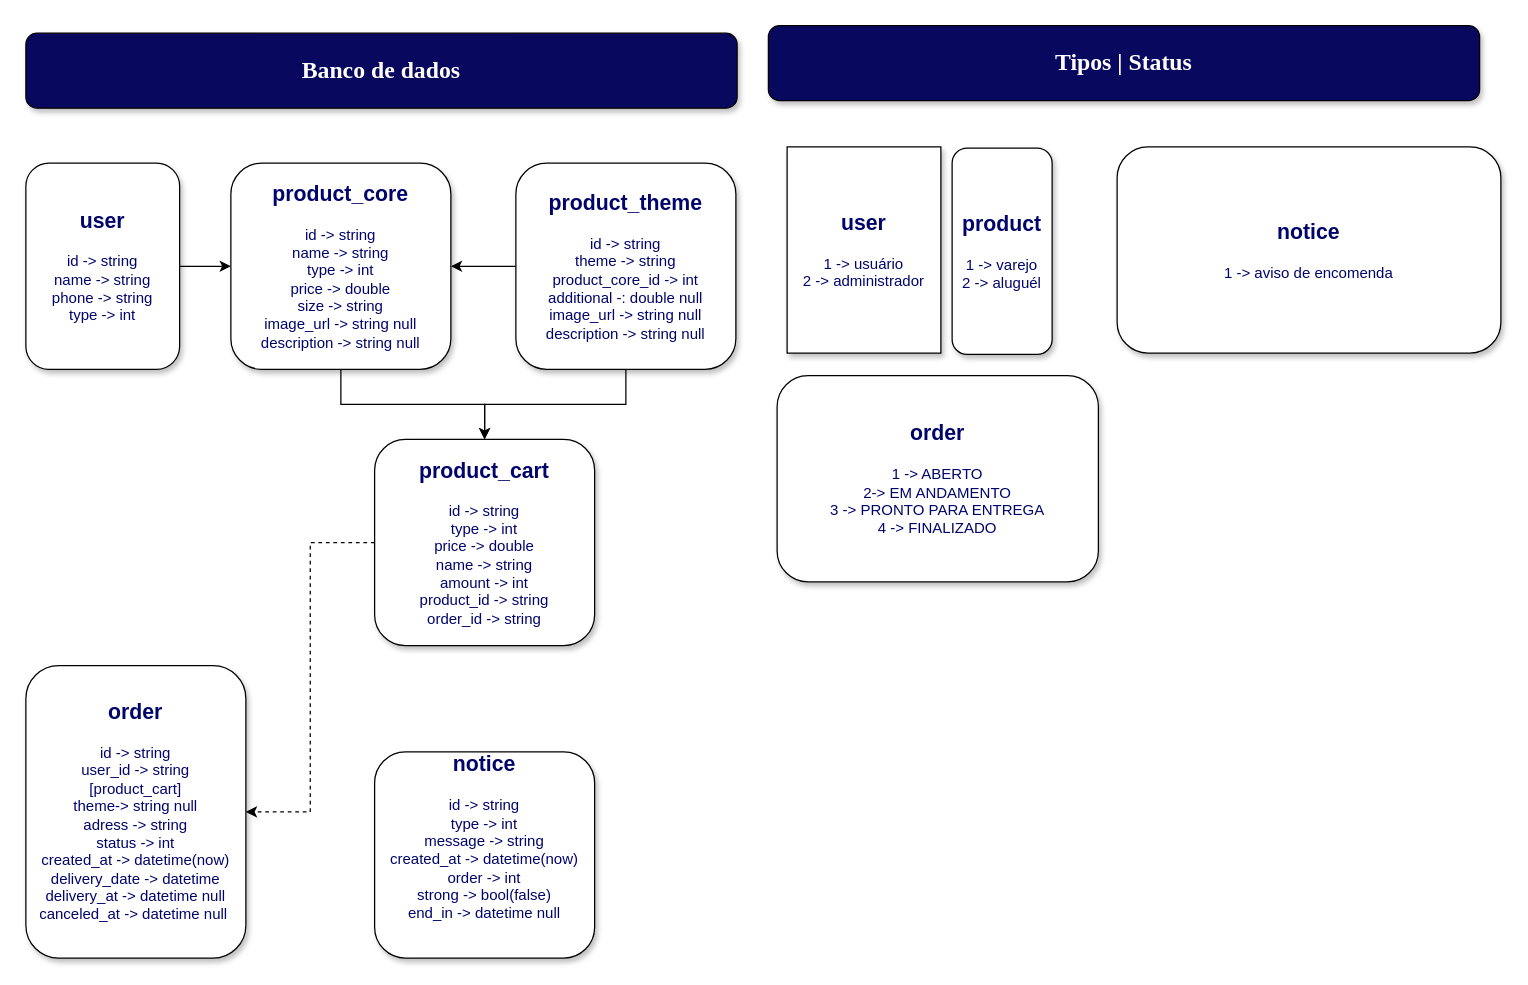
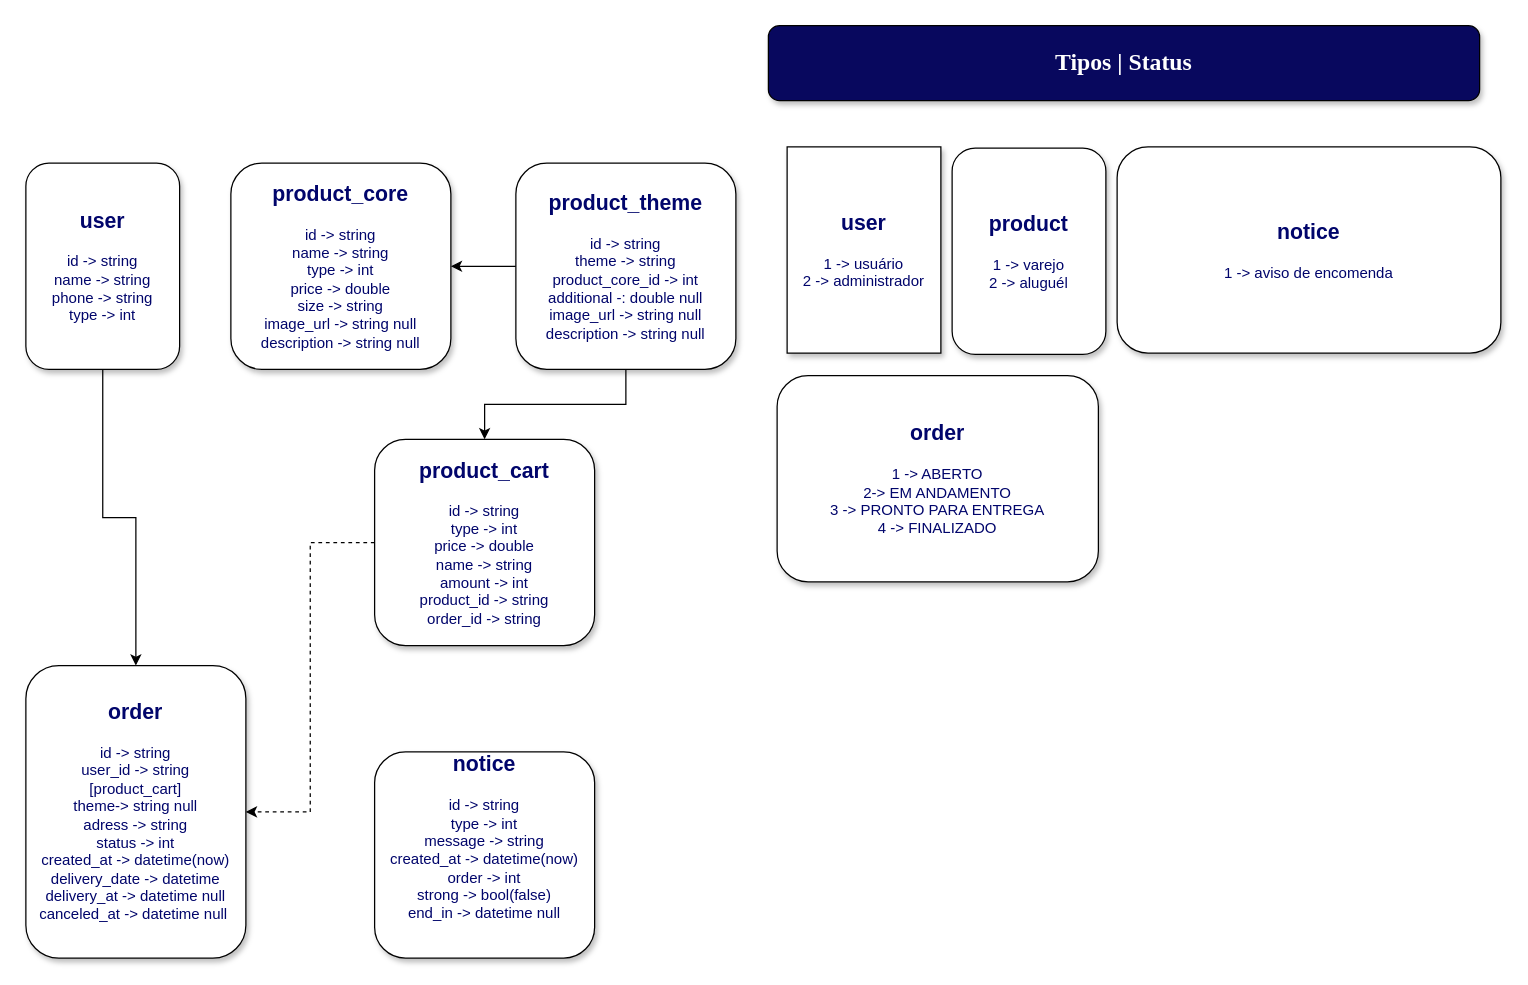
node "Banco de dados": removed
node "product 1 -> varejo 2 -> aluguél": size 100x206 -> 154x206
edge "user id -> string name -> string phone -> string type -> int" -> "product_core id -> string name -> string type -> int price -> double size -> string image_url -> string null description -> string null": now "user id -> string name -> string phone -> string type -> int" -> "order id -> string user_id -> string [product_cart] theme-> string null adress -> string status -> int created_at -> datetime(now) delivery_date -> datetime delivery_at -> datetime null canceled_at -> datetime null"
edge "product_core id -> string name -> string type -> int price -> double size -> string image_url -> string null description -> string null" -> "product_cart id -> string type -> int price -> double name -> string amount -> int product_id -> string order_id -> string": removed
